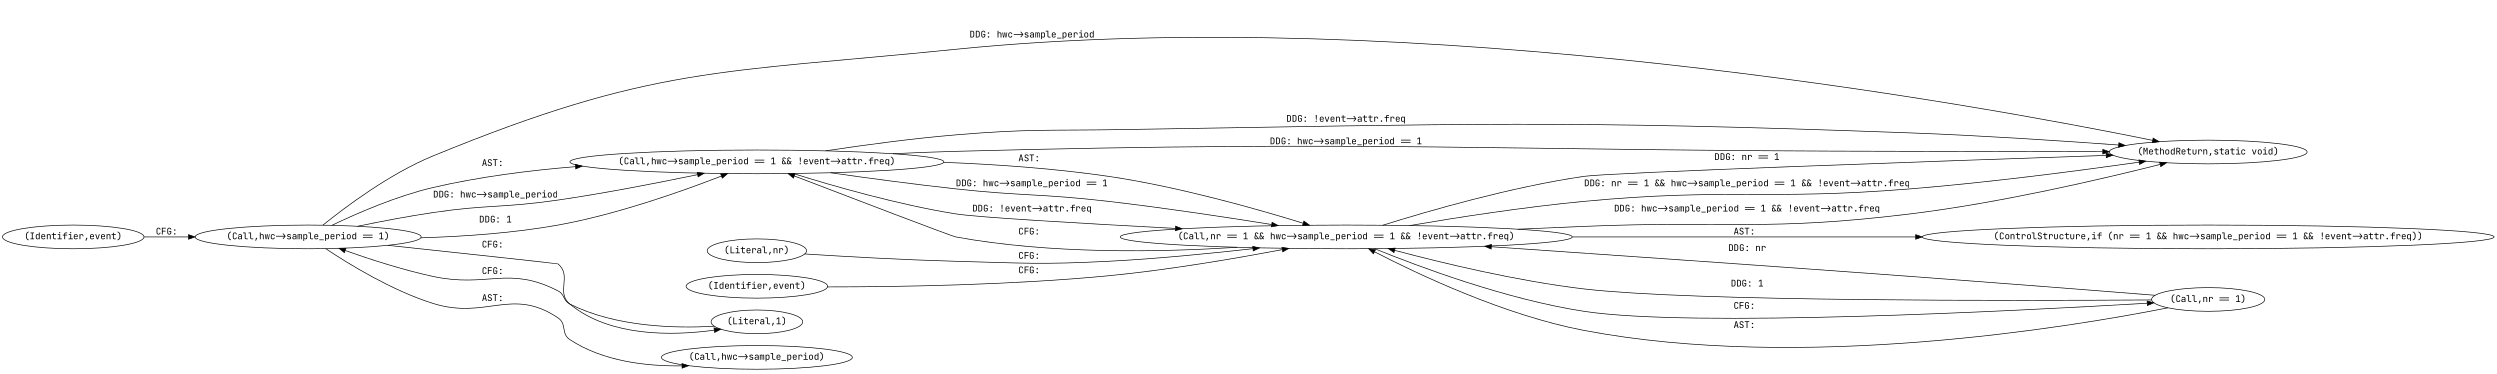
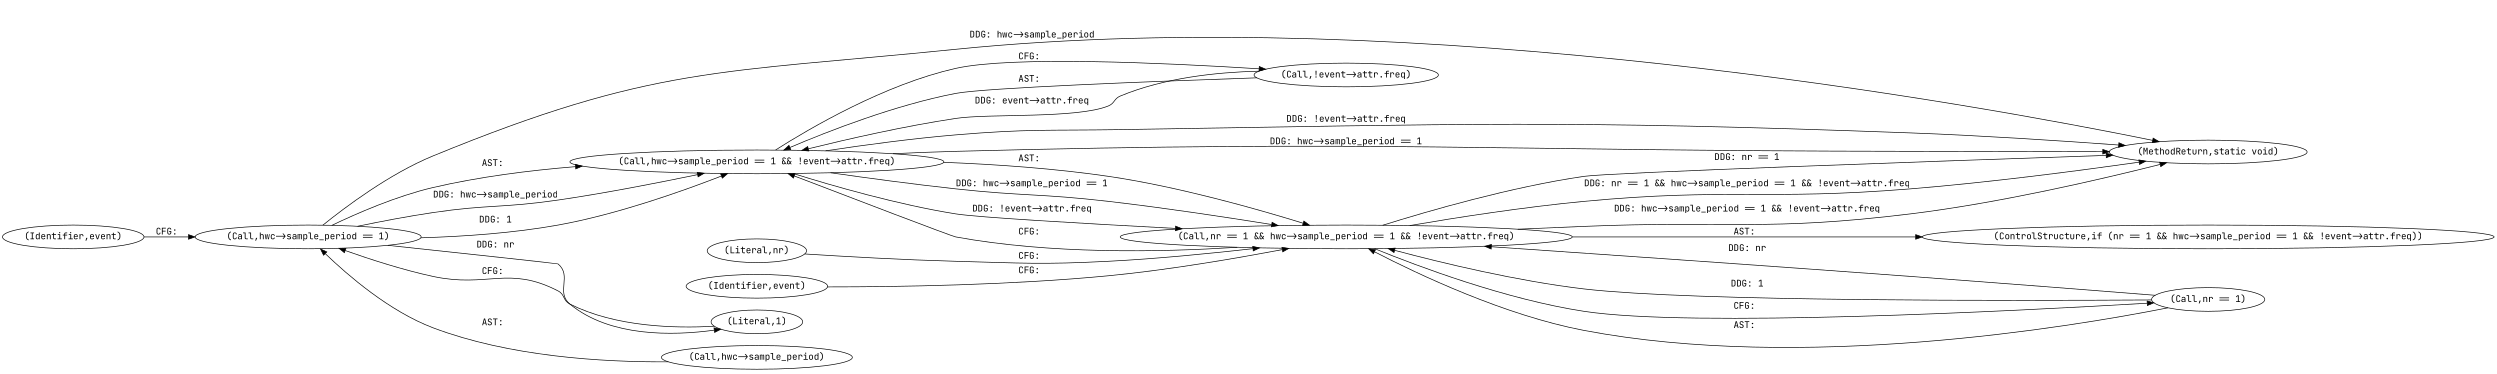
node "(Call,!event->attr.freq)": added
edge "(Call,hwc->sample_period == 1)" -> "(Literal,1)": label "CFG: " -> "DDG: nr"
edge "(Call,hwc->sample_period == 1)" -> "(Call,hwc->sample_period)": reversed
